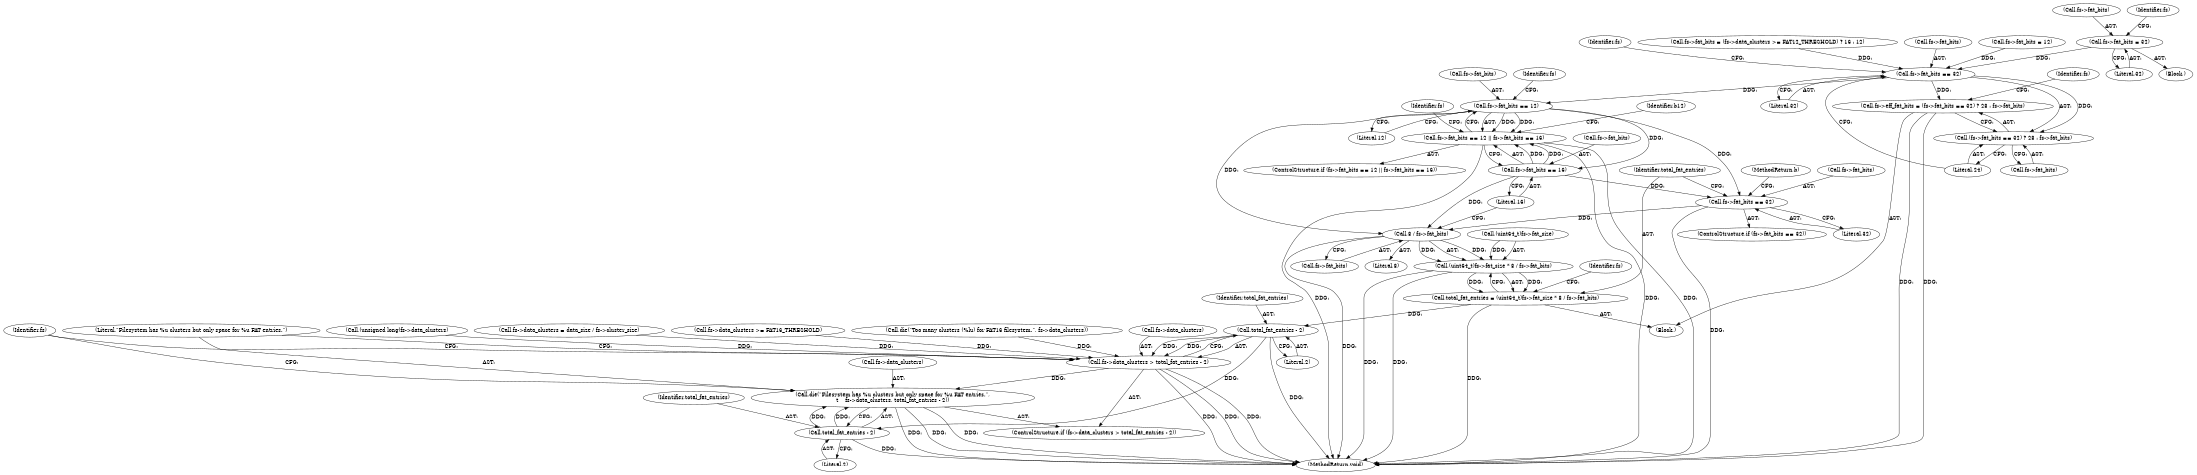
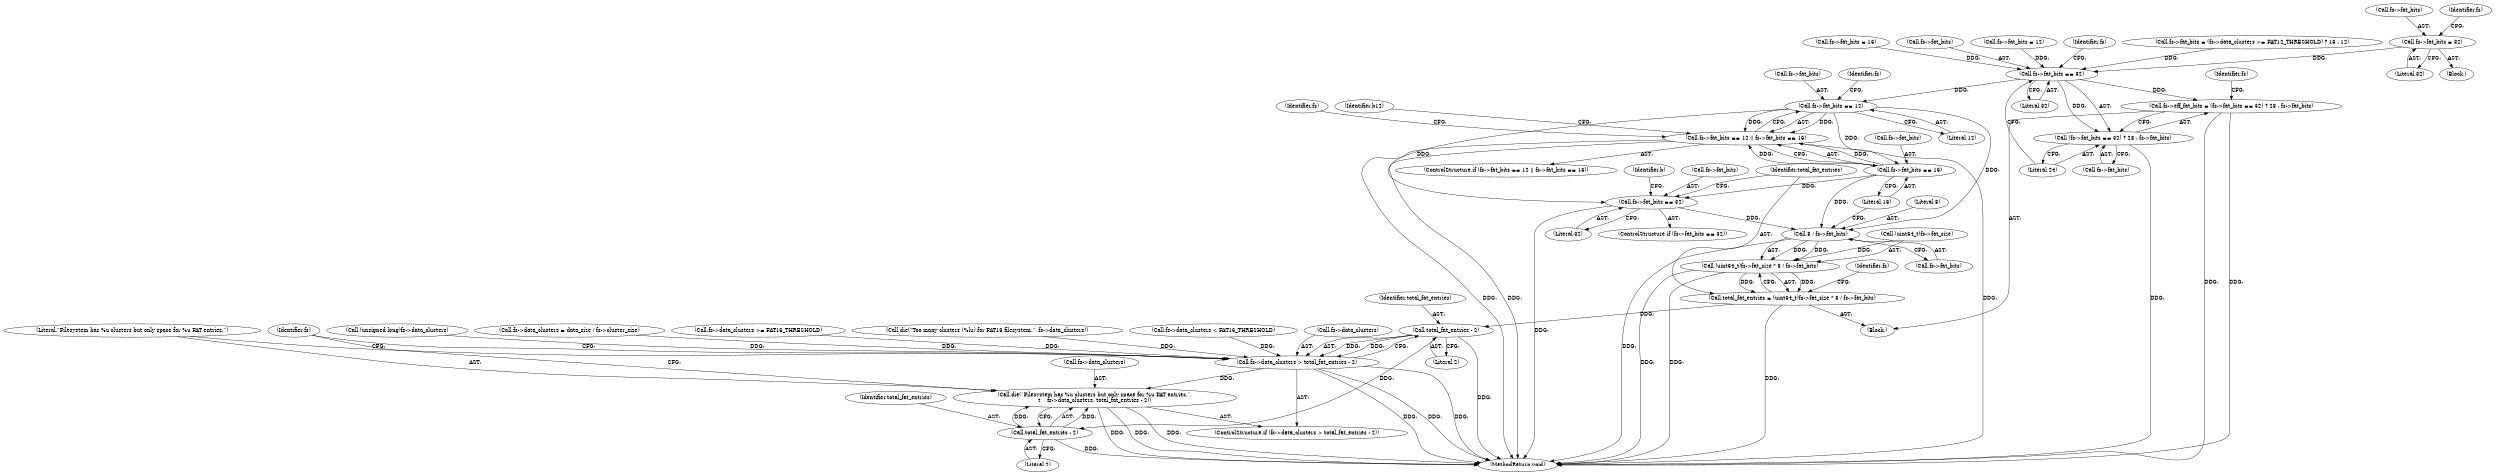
node "(Call,fs->fat_bits = 16)": added
edge "(Literal,12)" -> "(Call,fs->fat_bits == 12)": label "CFG: " -> "AST: "
node "(MethodReturn,b)": label "(MethodReturn,b)" -> "(Identifier,b)"
edge "(Call,8 / fs->fat_bits)" -> "(Literal,8)": reversed
node "(Call,fs->data_clusters < FAT16_THRESHOLD)": added
edge "(Call,(fs->fat_bits == 32) ? 28 : fs->fat_bits)" -> "(MethodReturn,void)": added, label "DDG:"
